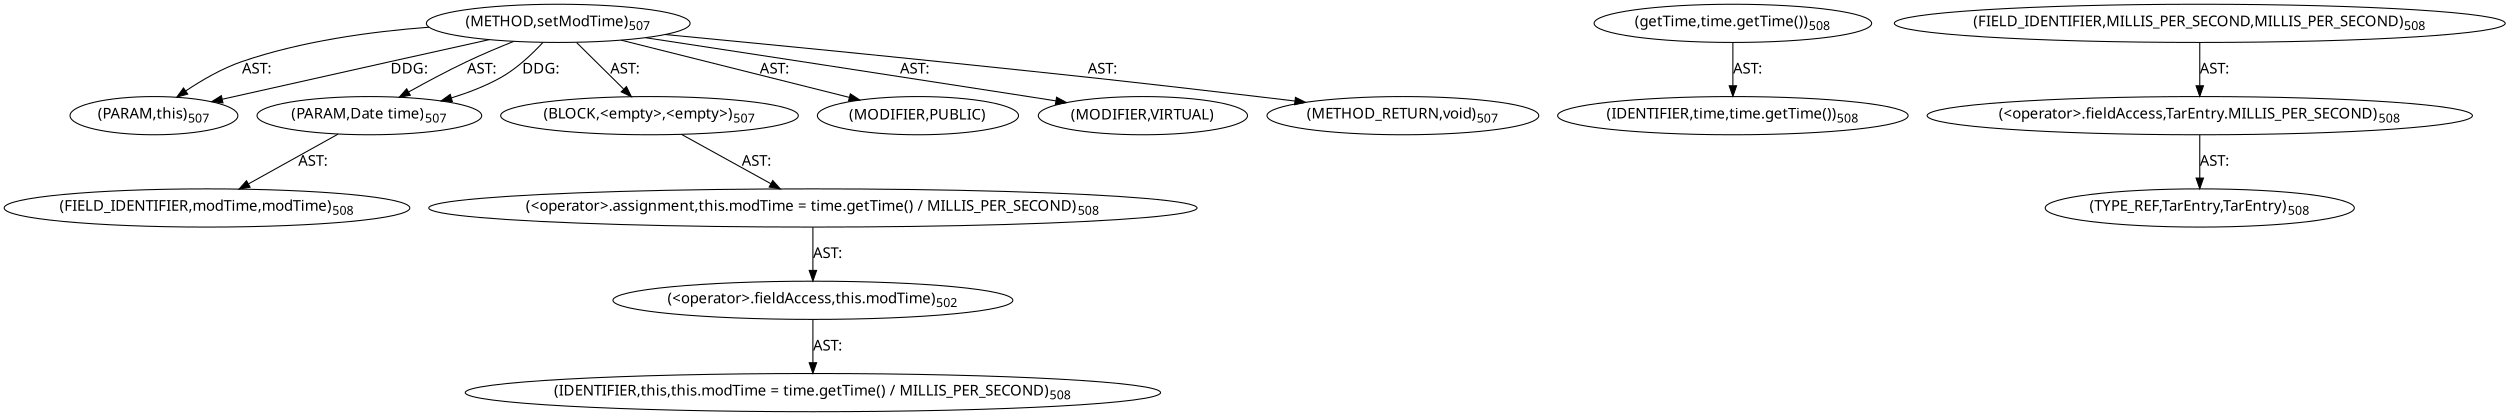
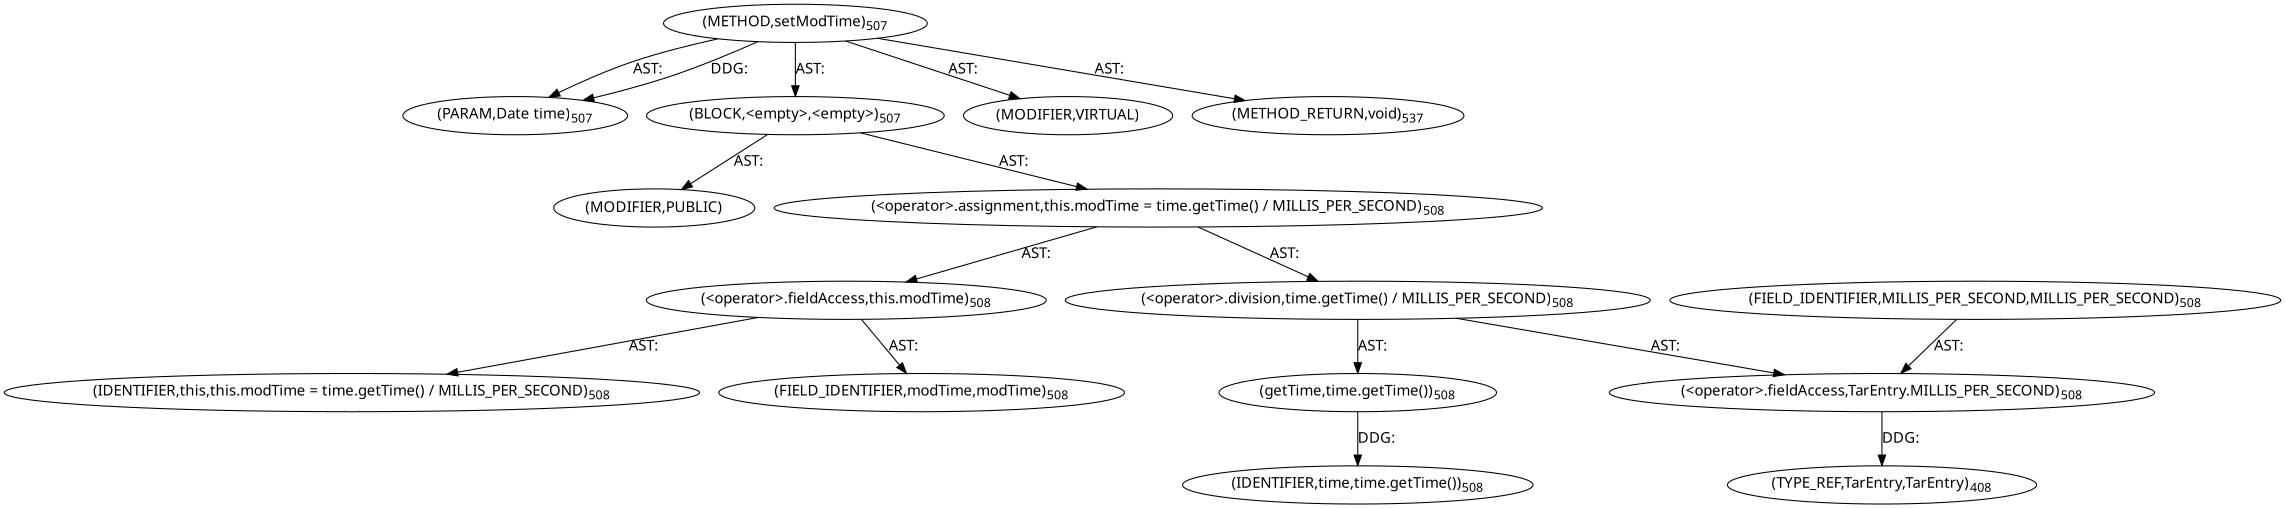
edge "(METHOD,setModTime)" -> "(MODIFIER,PUBLIC)": now "(BLOCK,<empty>,<empty>)" -> "(MODIFIER,PUBLIC)"
edge "(getTime,time.getTime())" -> "(IDENTIFIER,time,time.getTime())": label "AST: " -> "DDG: "
node "(METHOD_RETURN,void)": text "507" -> "537"
node "(PARAM,this)": removed
edge "(PARAM,Date time)" -> "(FIELD_IDENTIFIER,modTime,modTime)": now "(<operator>.fieldAccess,this.modTime)" -> "(FIELD_IDENTIFIER,modTime,modTime)"
edge "(<operator>.fieldAccess,TarEntry.MILLIS_PER_SECOND)" -> "(TYPE_REF,TarEntry,TarEntry)": label "AST: " -> "DDG: "
node "(TYPE_REF,TarEntry,TarEntry)": text "508" -> "408"
node "(<operator>.fieldAccess,this.modTime)": text "502" -> "508"
node "(<operator>.division,time.getTime() / MILLIS_PER_SECOND)": added
